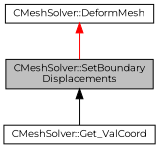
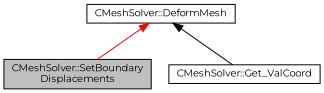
edge "CMeshSolver::Get_ValCoord" -> "CMeshSolver::SetBoundary Displacements": now "CMeshSolver::Get_ValCoord" -> "CMeshSolver::DeformMesh"
